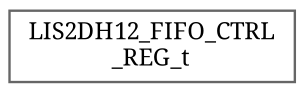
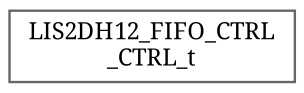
node "LIS2DH12_FIFO_CTRL _REG_t": label "LIS2DH12_FIFO_CTRL _REG_t" -> "LIS2DH12_FIFO_CTRL _CTRL_t"
